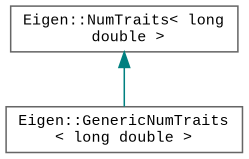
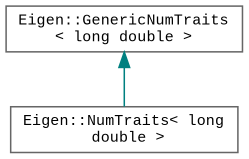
edge "Eigen::GenericNumTraits < long double >" -> "Eigen::NumTraits< long double >": reversed
